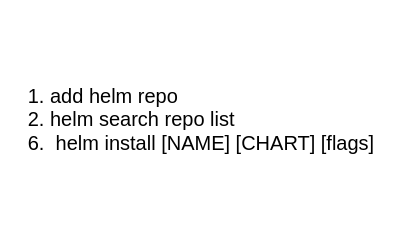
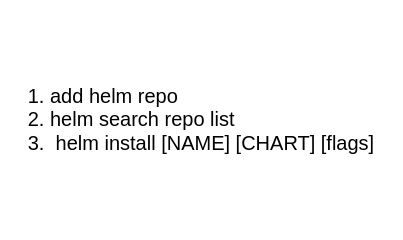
node "1. add helm repo 2. helm search repo list 6. helm install [NAME] [CHART] [flags]": label "1. add helm repo 2. helm search repo list 6. helm install [NAME] [CHART] [flags]" -> "1. add helm repo 2. helm search repo list 3. helm install [NAME] [CHART] [flags]"
